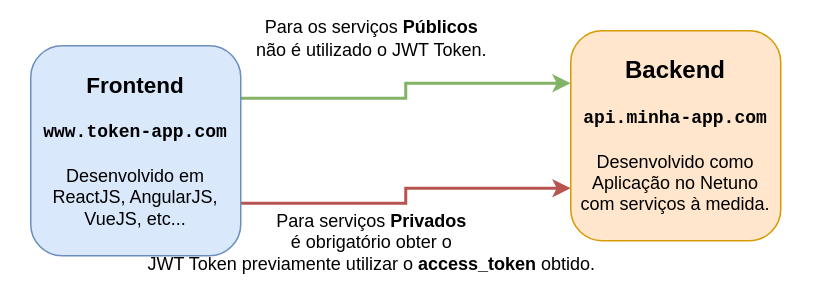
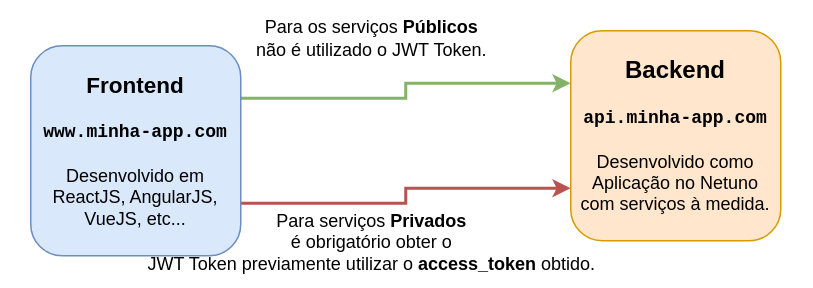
node "Frontend www.token-app.com Desenvolvido em ReactJS, AngularJS, VueJS, etc...": label "Frontend www.token-app.com Desenvolvido em ReactJS, AngularJS, VueJS, etc..." -> "Frontend www.minha-app.com Desenvolvido em ReactJS, AngularJS, VueJS, etc..."
